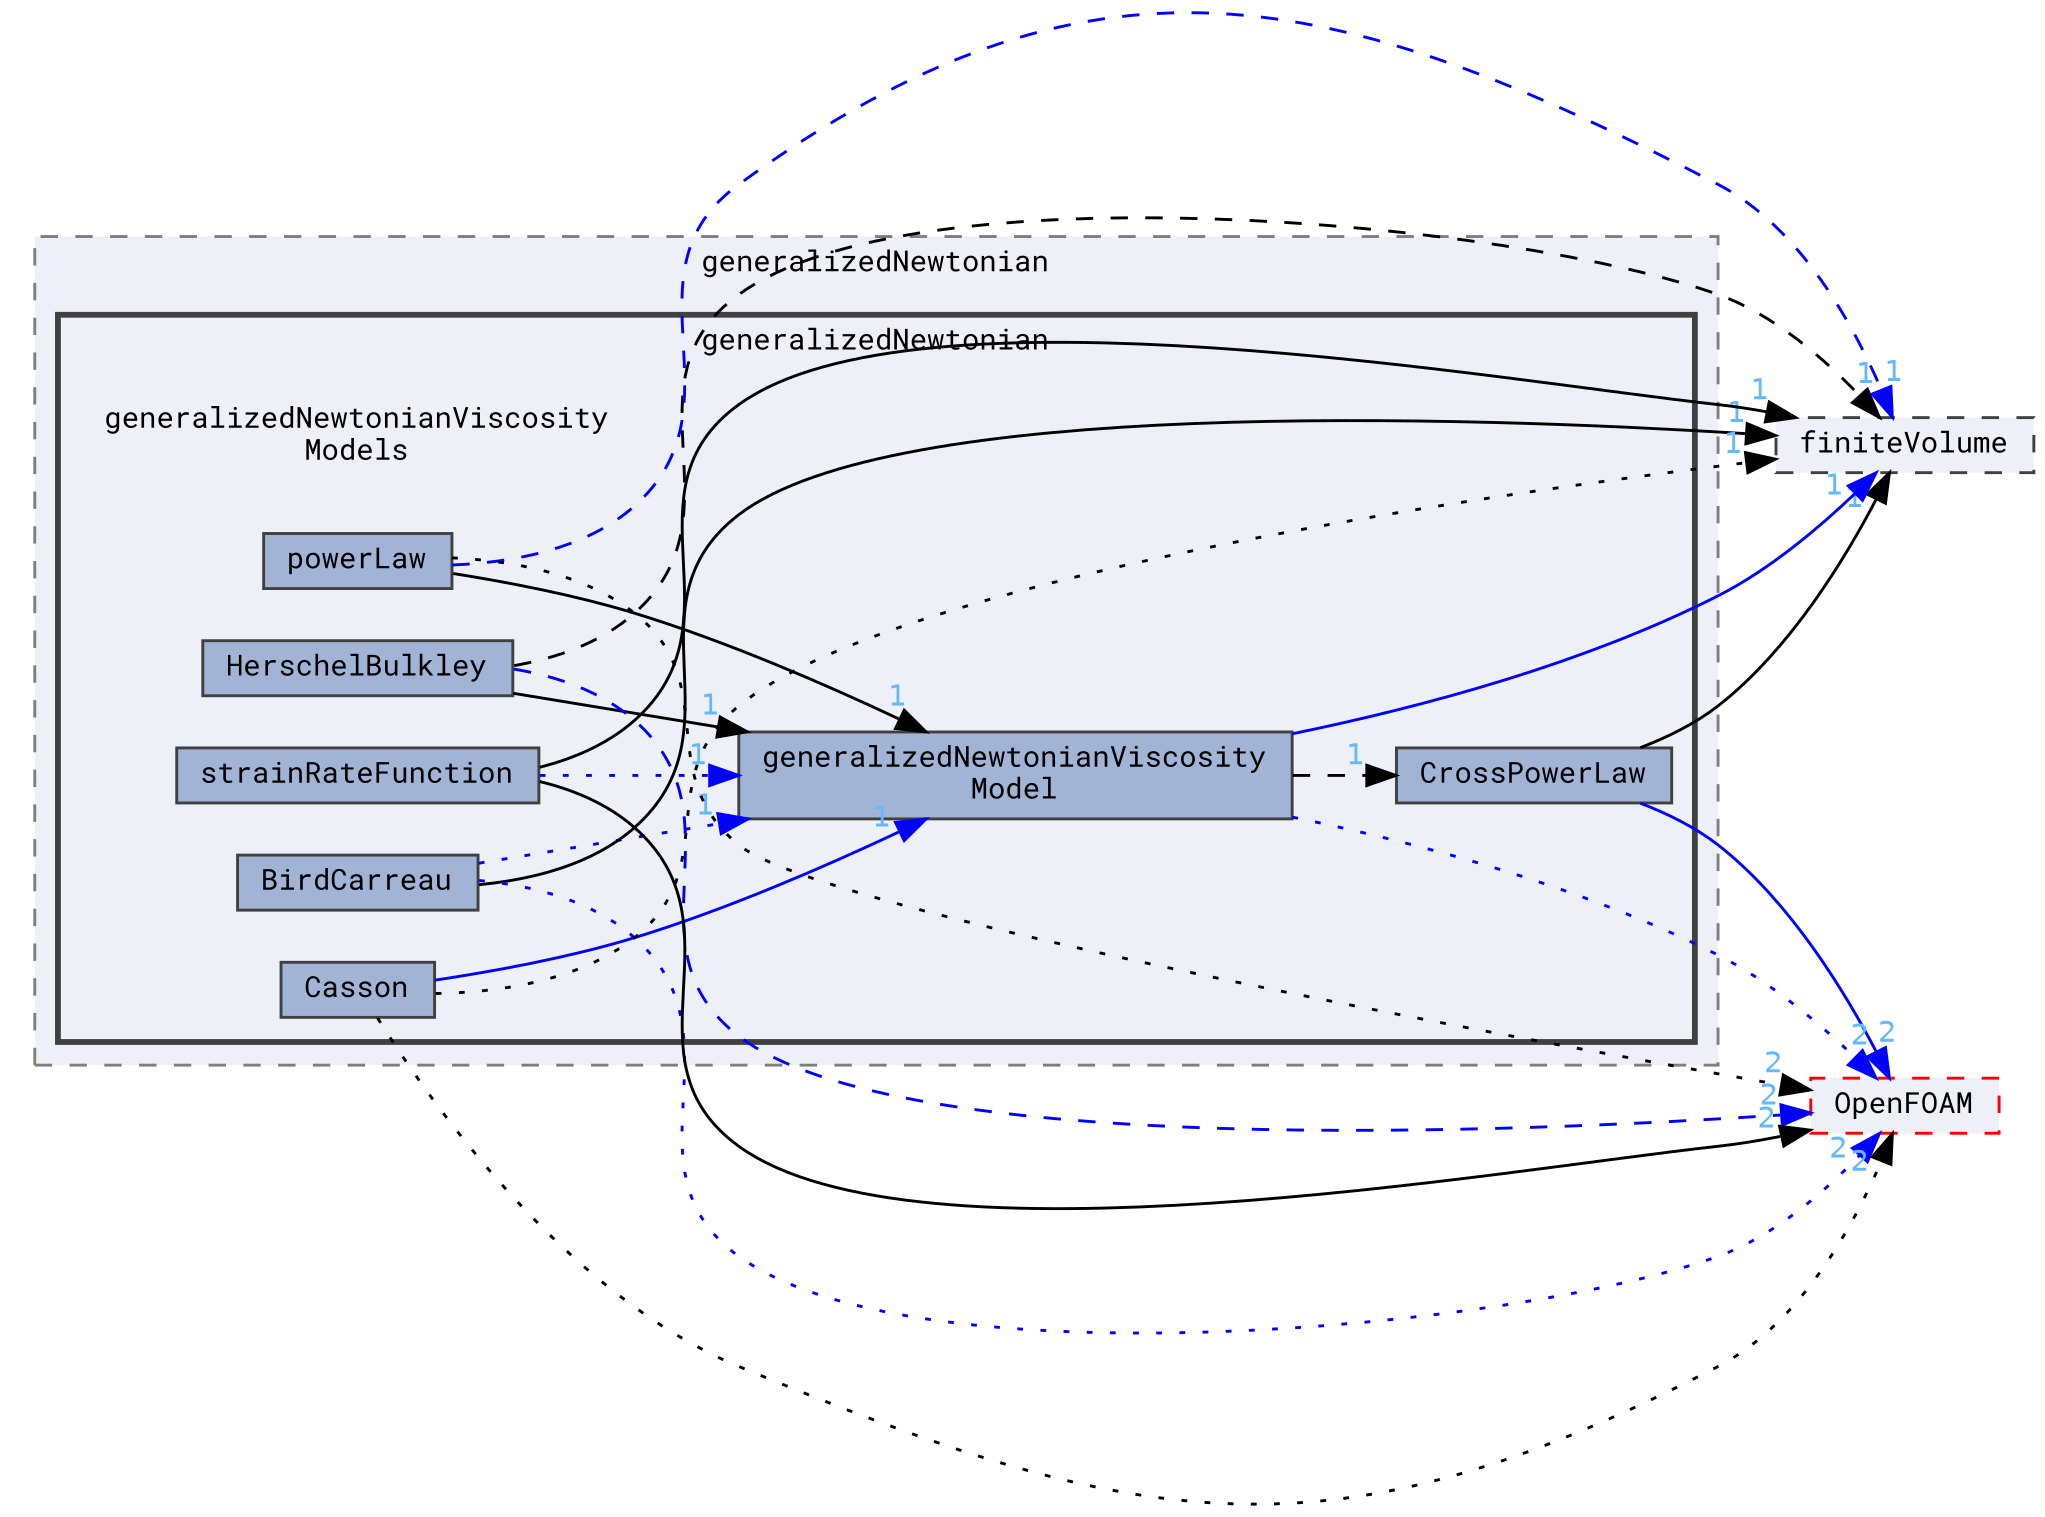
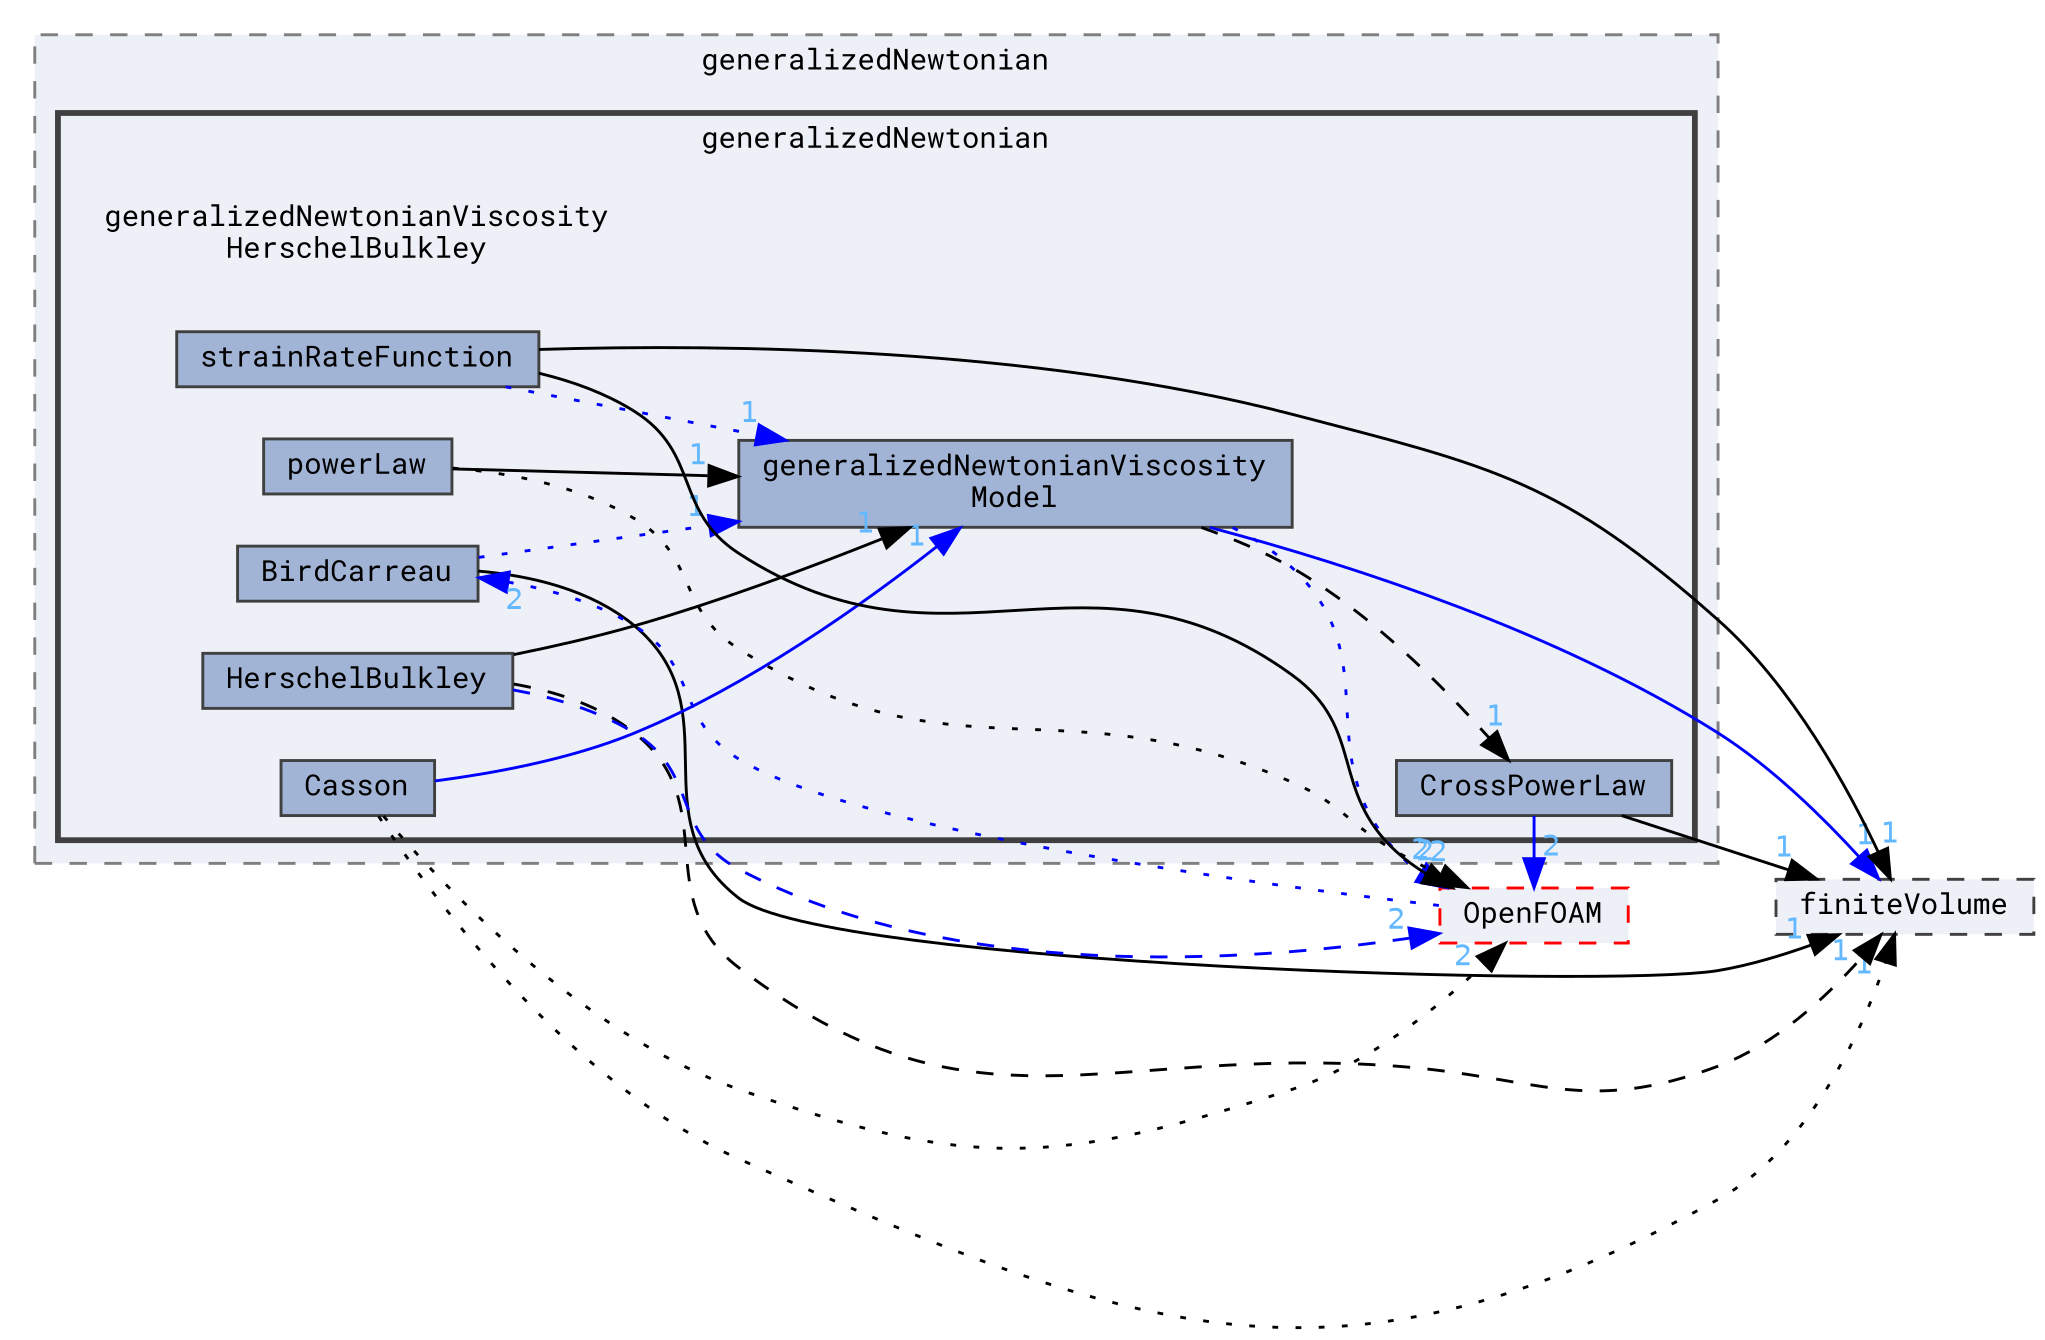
edge "powerLaw" -> "finiteVolume": removed
node "generalizedNewtonianViscosity Models": label "generalizedNewtonianViscosity Models" -> "generalizedNewtonianViscosity HerschelBulkley"
edge "BirdCarreau" -> "OpenFOAM": reversed
